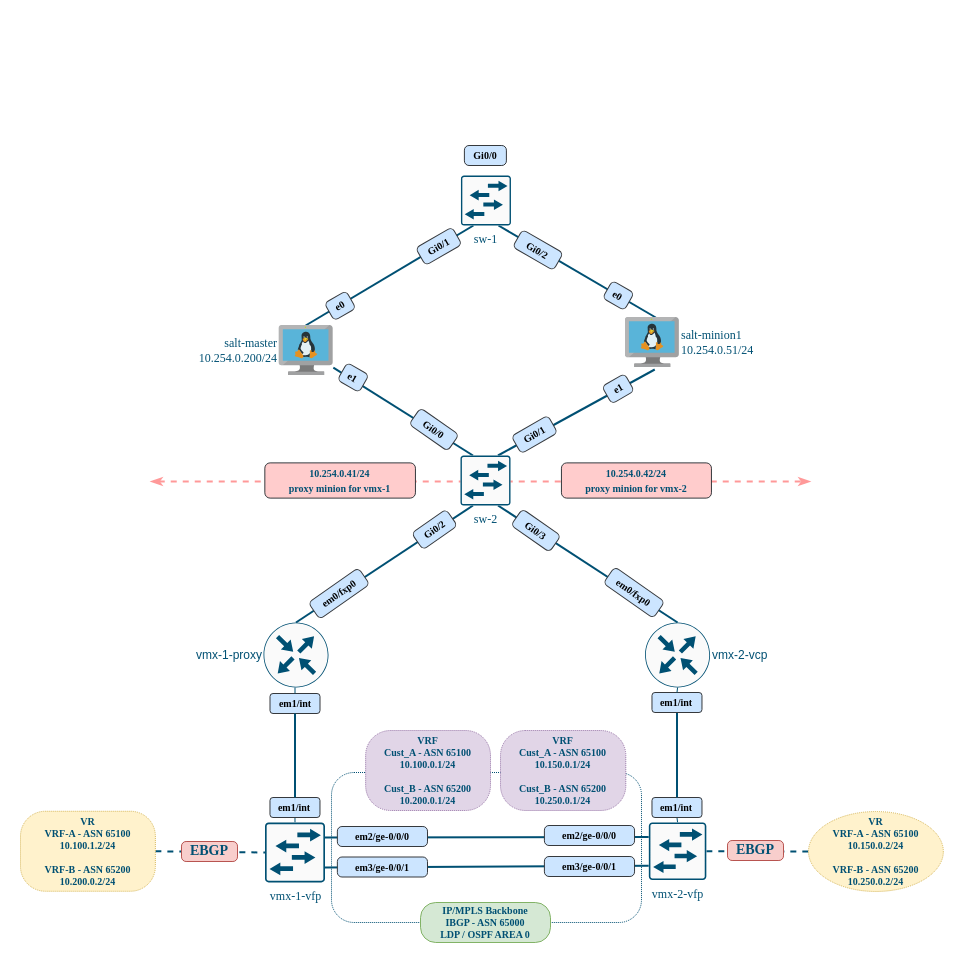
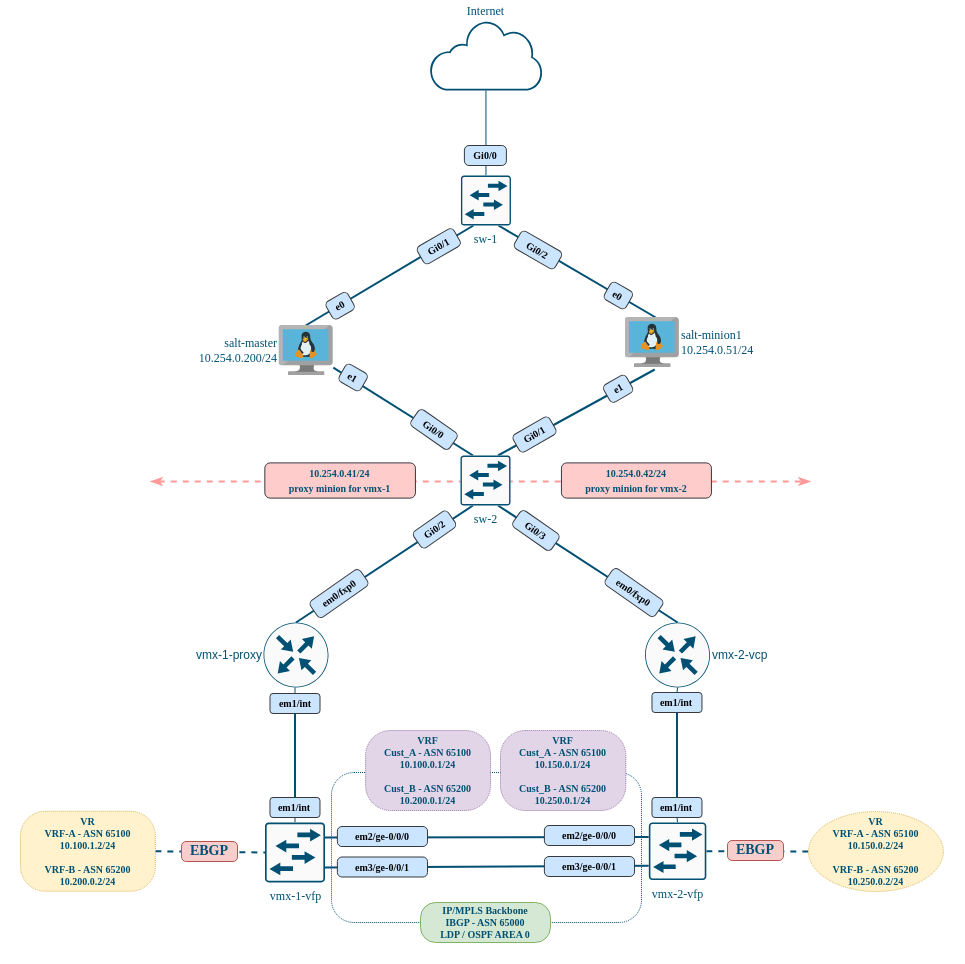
node "Internet": added
edge "Internet" -- "sw-1": added
